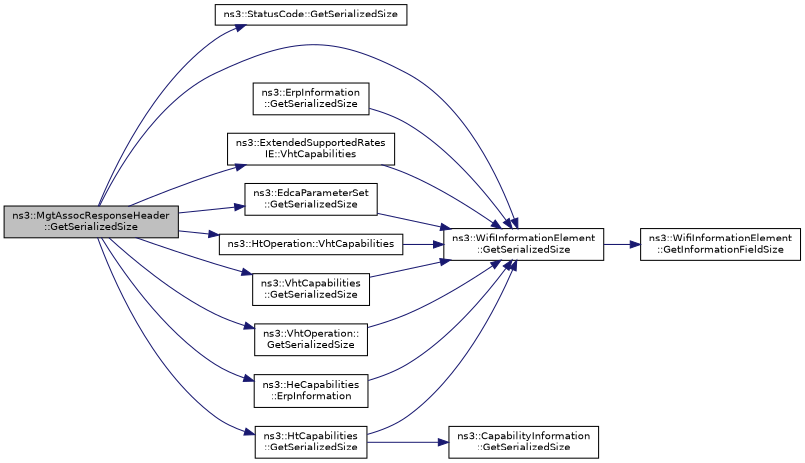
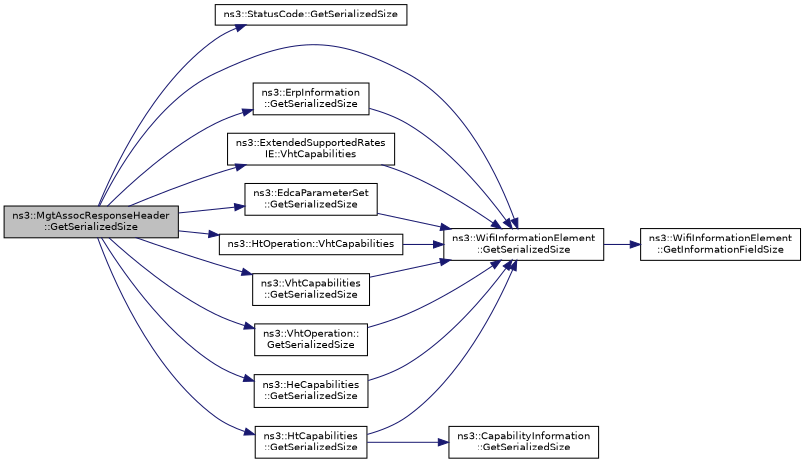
edge "ns3::MgtAssocResponseHeader ::GetSerializedSize" -> "ns3::ErpInformation ::GetSerializedSize": added
node "ns3::HeCapabilities ::ErpInformation": label "ns3::HeCapabilities ::ErpInformation" -> "ns3::HeCapabilities ::GetSerializedSize"
